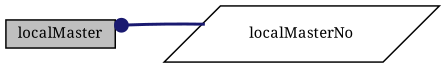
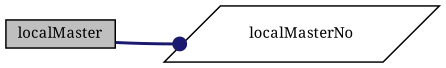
edge "localMasterNo" -> "localMaster": reversed
